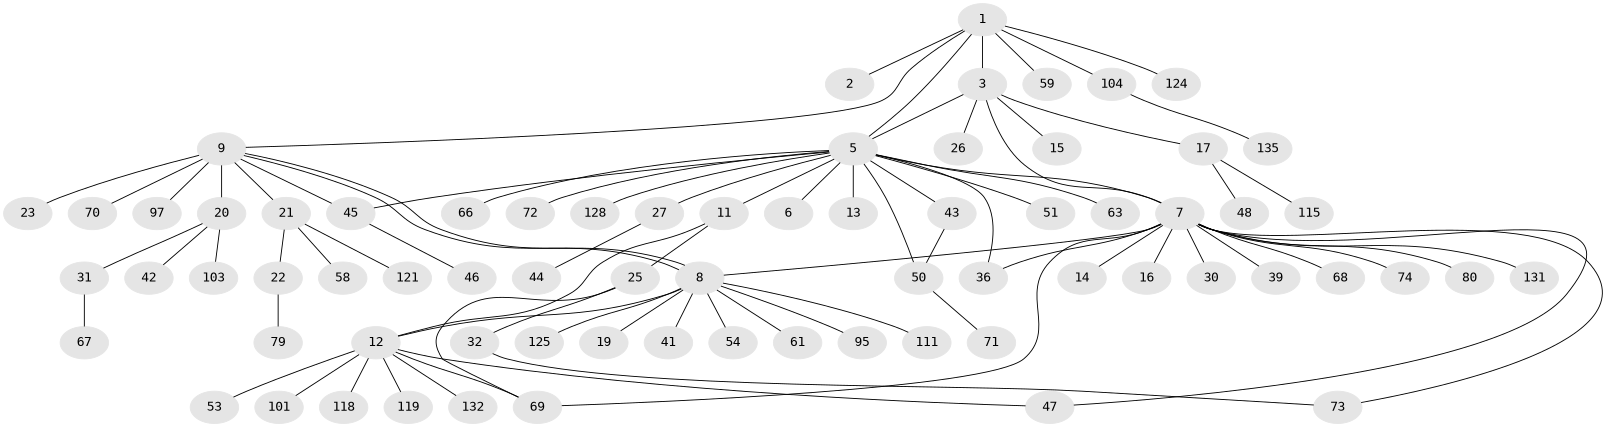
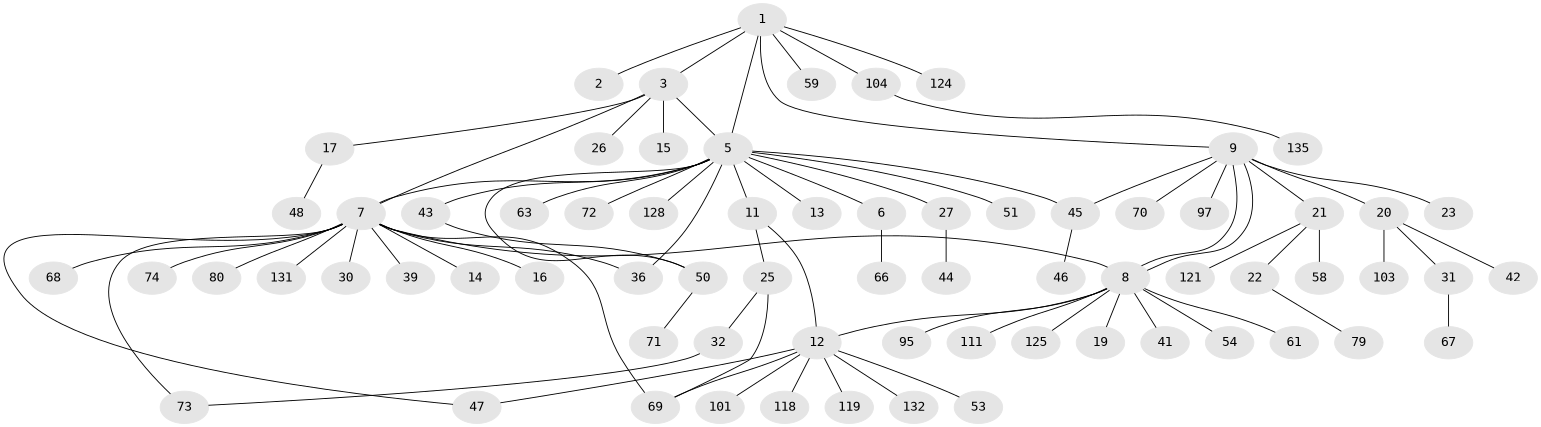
edge "5" -- "66": now "6" -- "66"
node "115": removed
